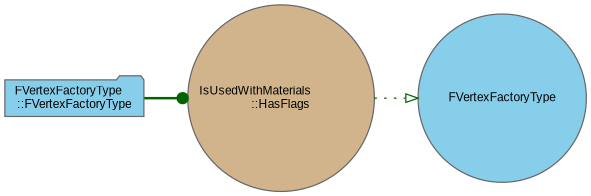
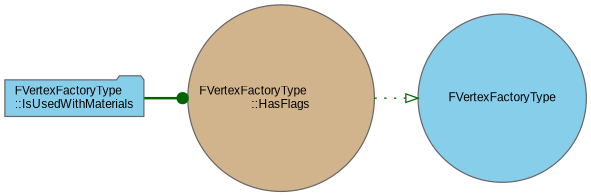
node "FVertexFactoryType ::FVertexFactoryType": label "FVertexFactoryType ::FVertexFactoryType" -> "FVertexFactoryType ::IsUsedWithMaterials"
node "IsUsedWithMaterials ::HasFlags": label "IsUsedWithMaterials ::HasFlags" -> "FVertexFactoryType ::HasFlags"
